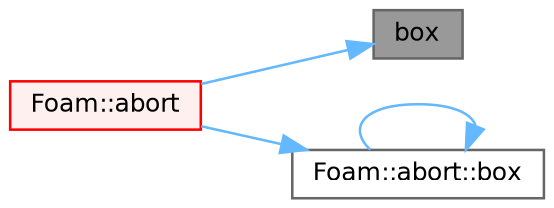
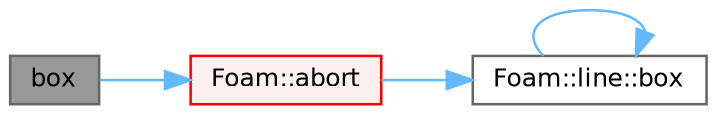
edge "Foam::abort" -> "box": reversed
node "Foam::abort::box": label "Foam::abort::box" -> "Foam::line::box"
